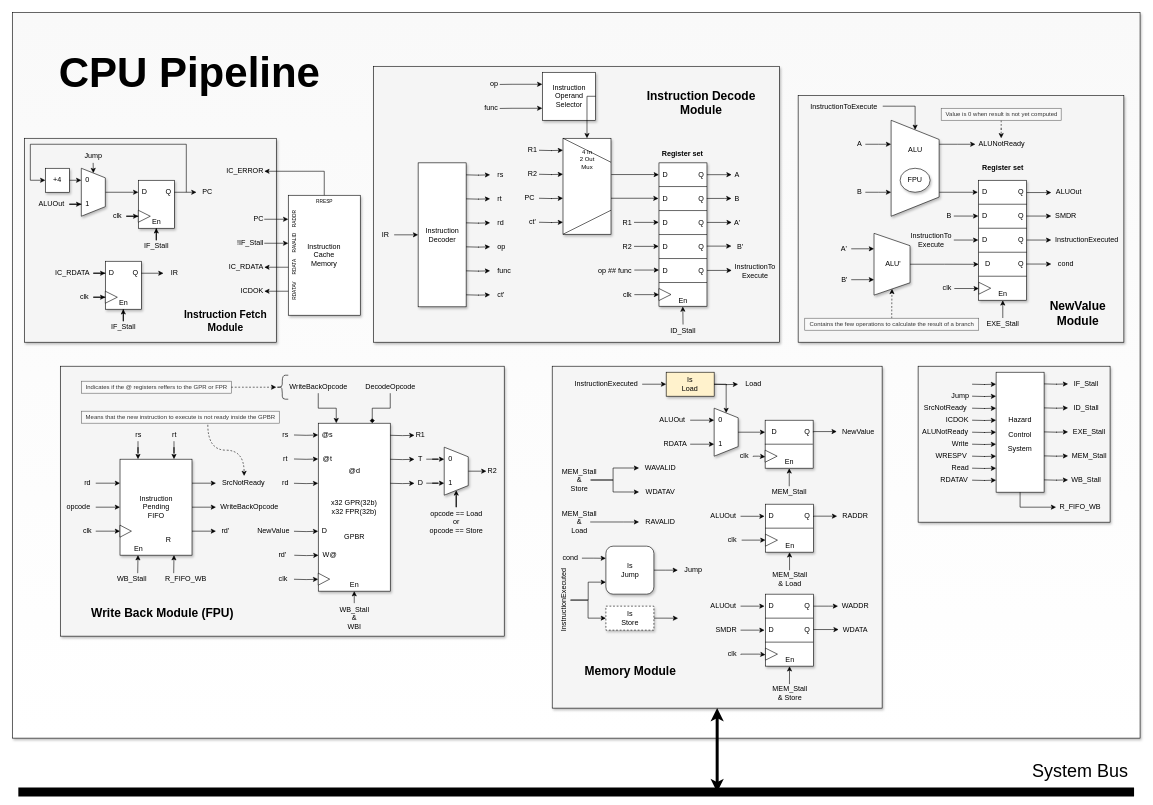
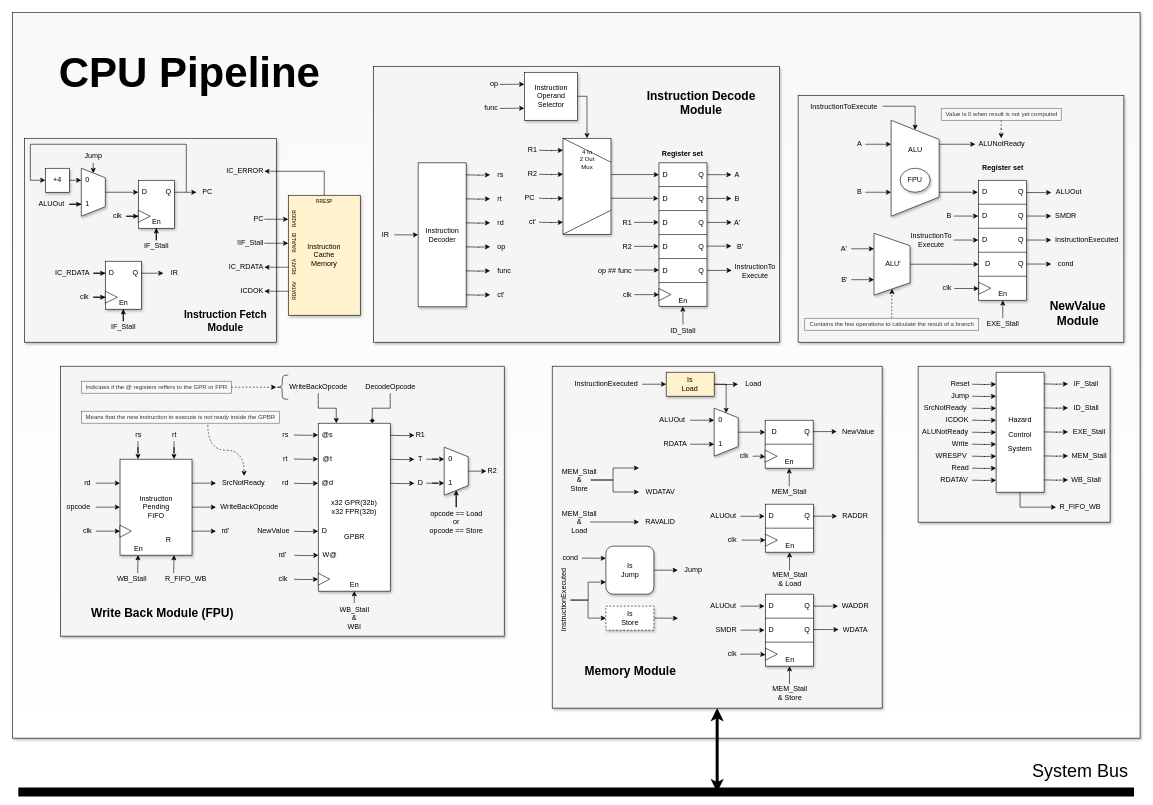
node "Instruction Operand Selector": moved (569, 96) -> (551, 96)
node "Instruction Cache Memory": fillcolor #ffffff -> #fff2cc
node "Reset": added
node "WAVALID": removed
node "@d": moved (354, 471) -> (327, 483)
